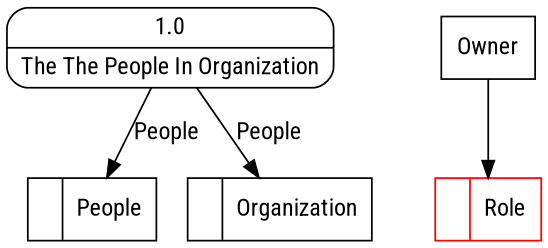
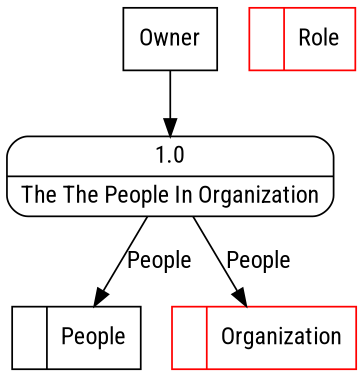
edge "Owner" -> "Role": now "Owner" -> "1.0"
node "Organization": color black -> red
